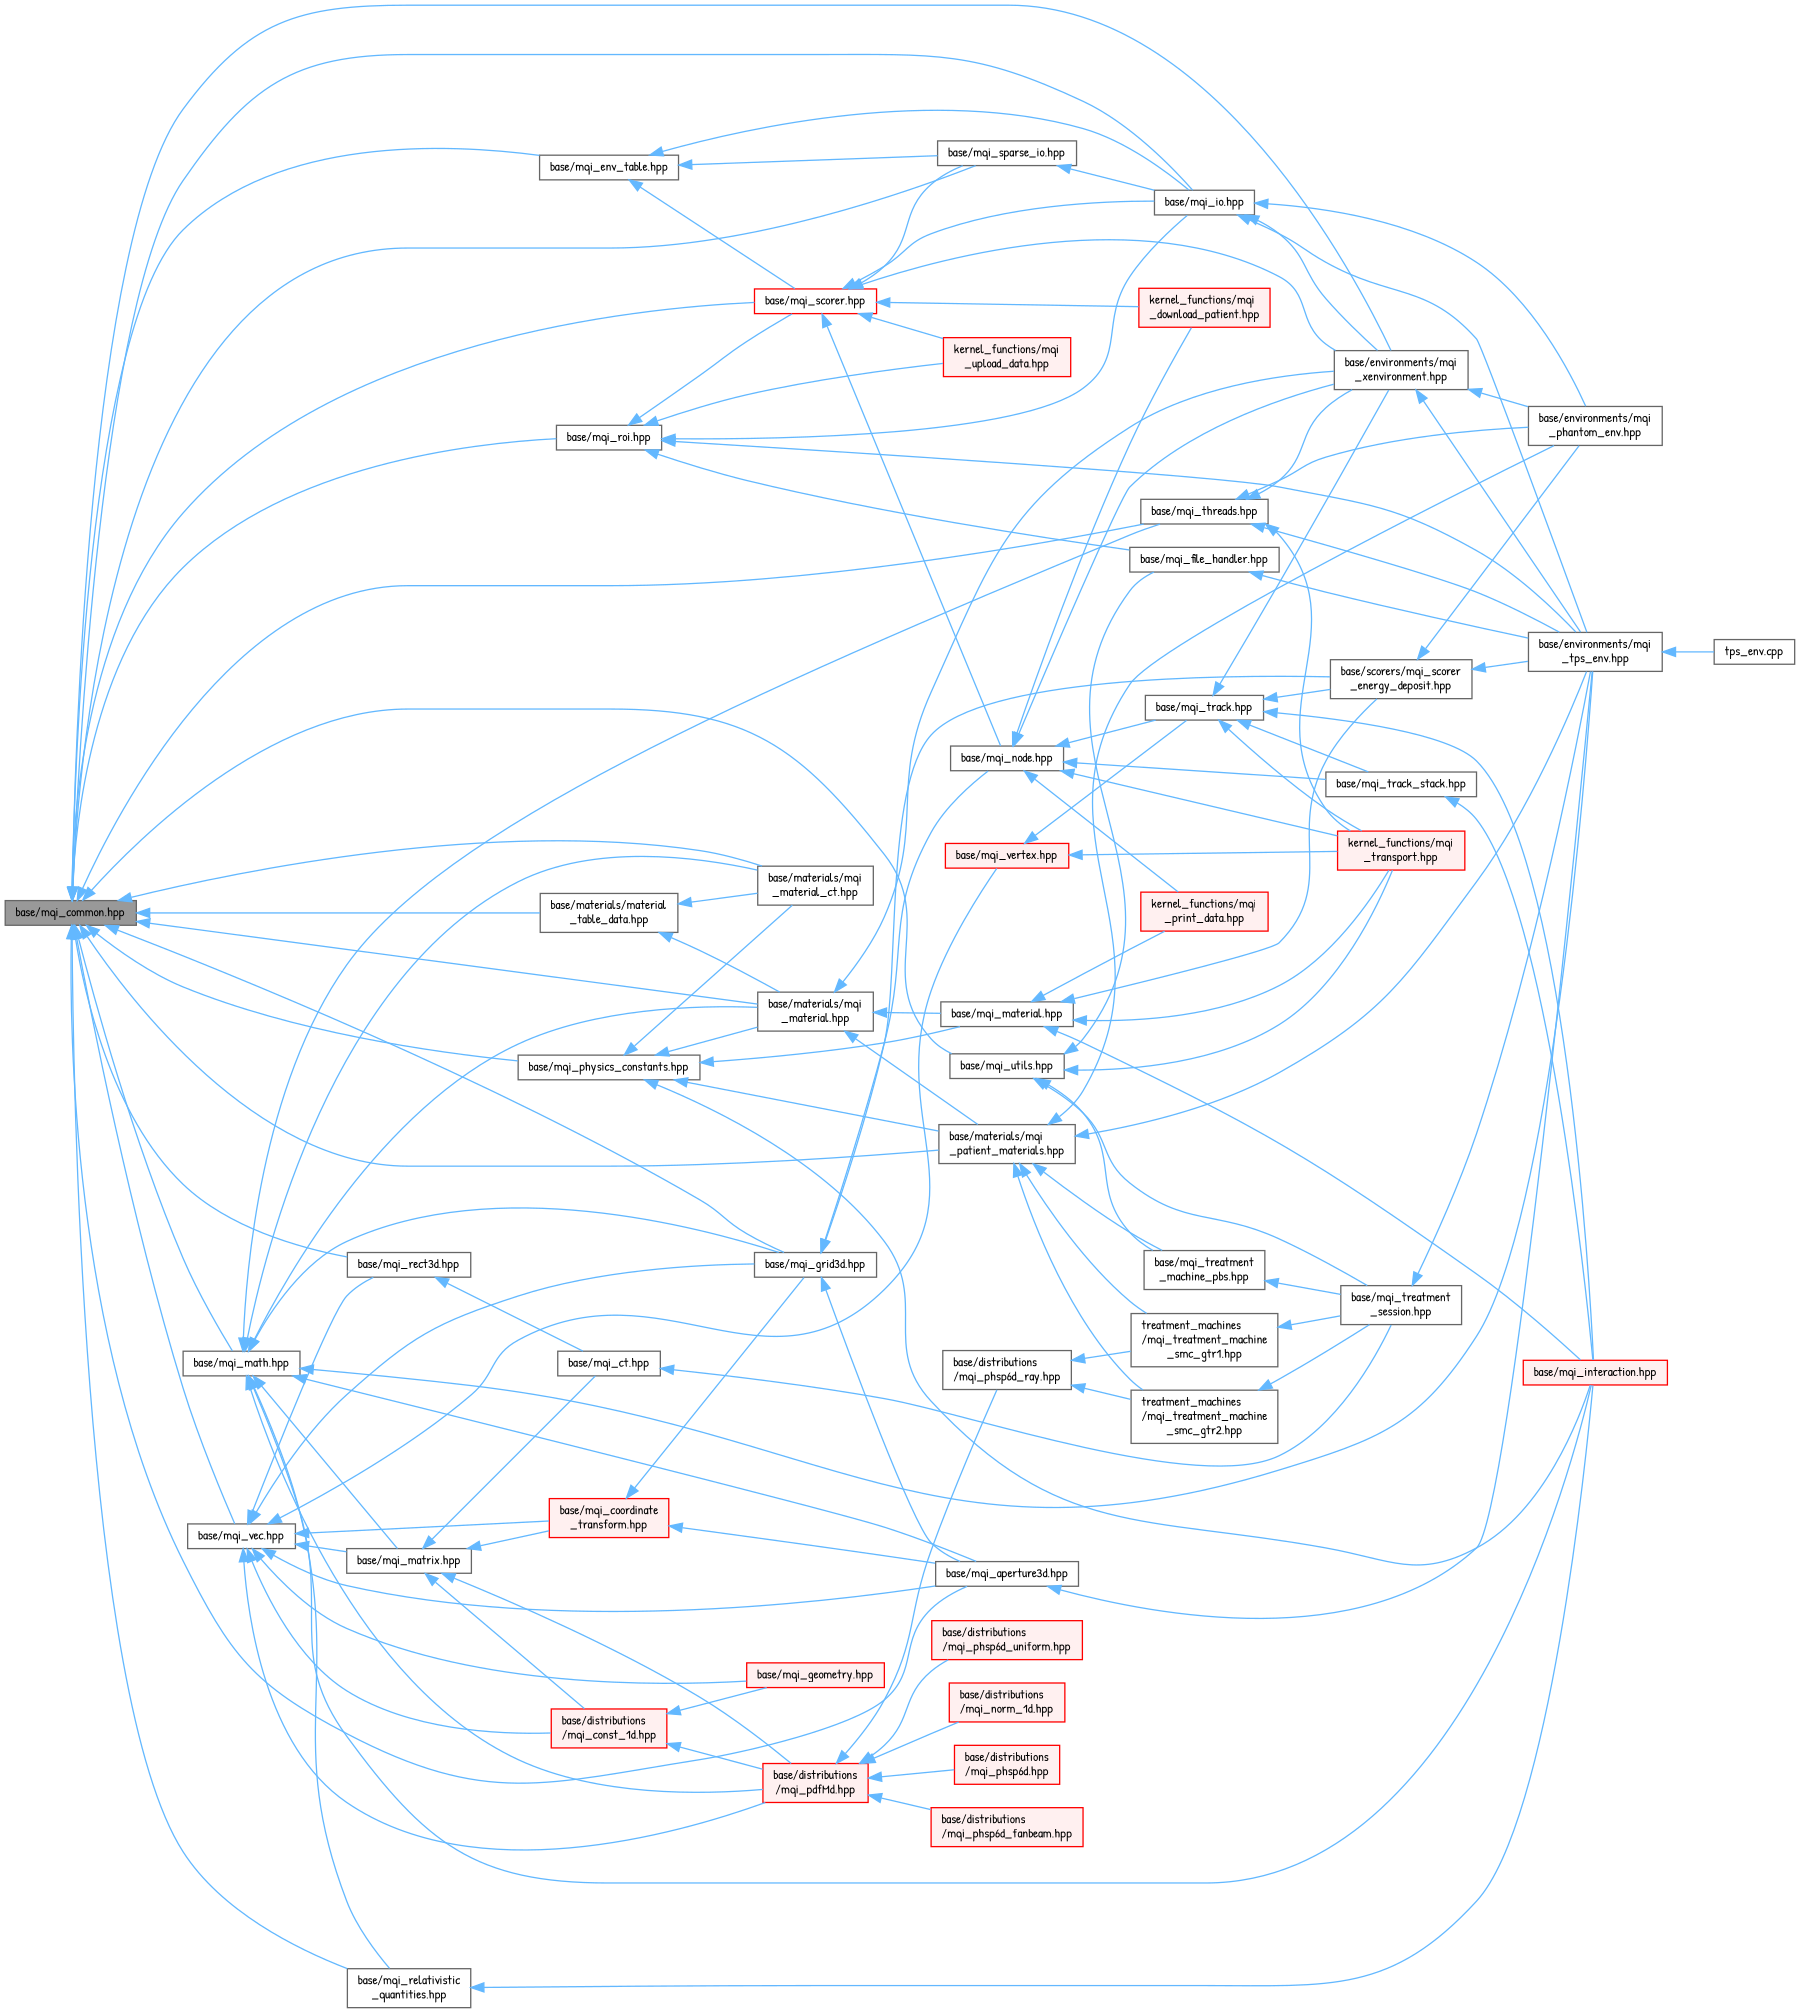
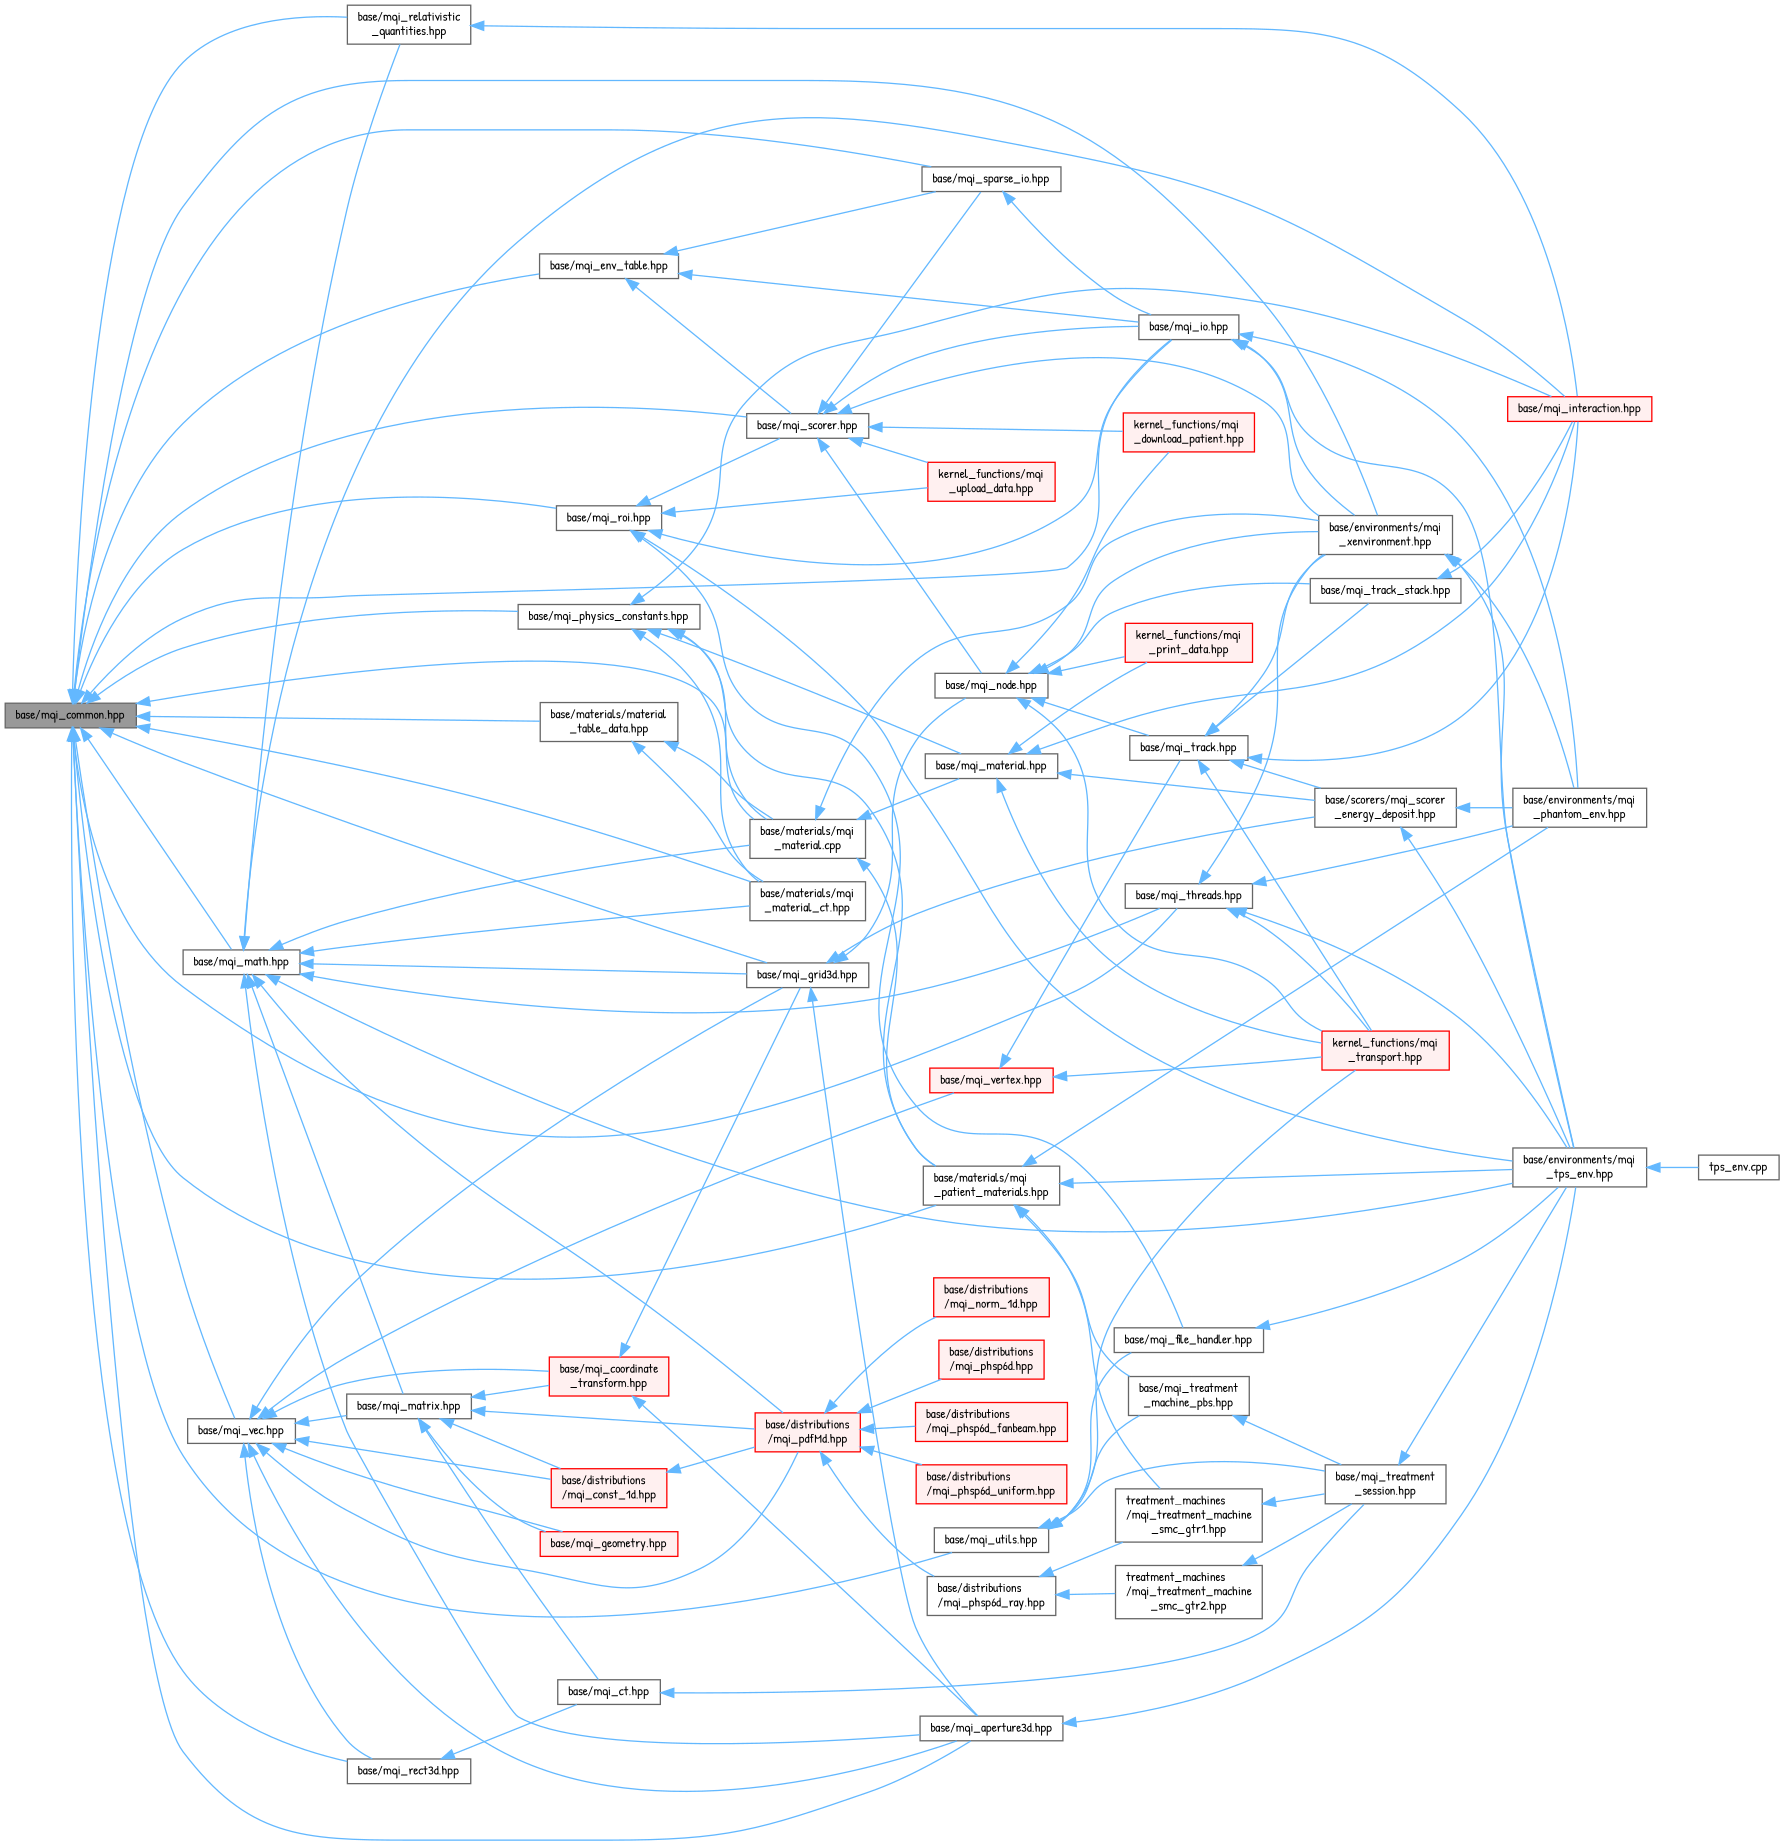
node "base/mqi_scorer.hpp": color red -> grey40
node "base/materials/mqi _material.hpp": label "base/materials/mqi _material.hpp" -> "base/materials/mqi _material.cpp"
edge "treatment_machines /mqi_treatment_machine _smc_gtr2.hpp" -> "base/materials/mqi _patient_materials.hpp": removed
edge "base/mqi_geometry.hpp" -> "base/distributions /mqi_const_1d.hpp": now "base/mqi_geometry.hpp" -> "base/mqi_matrix.hpp"
